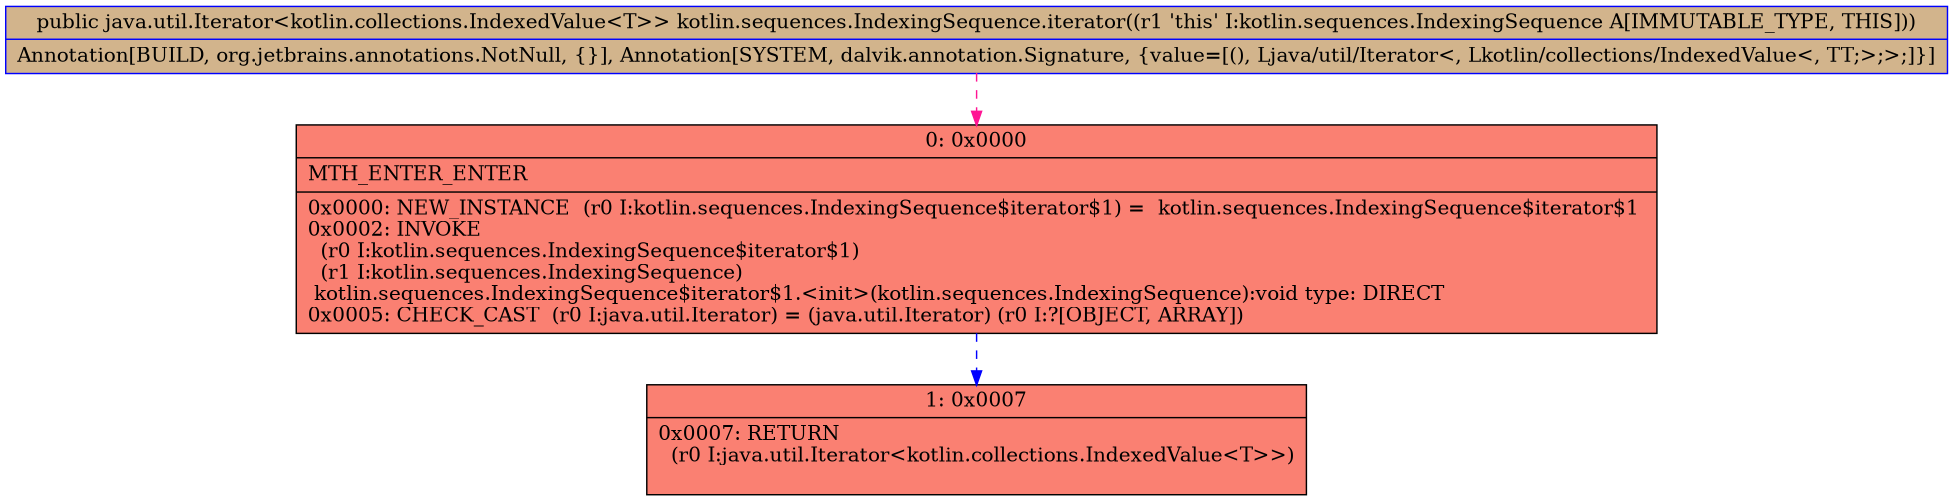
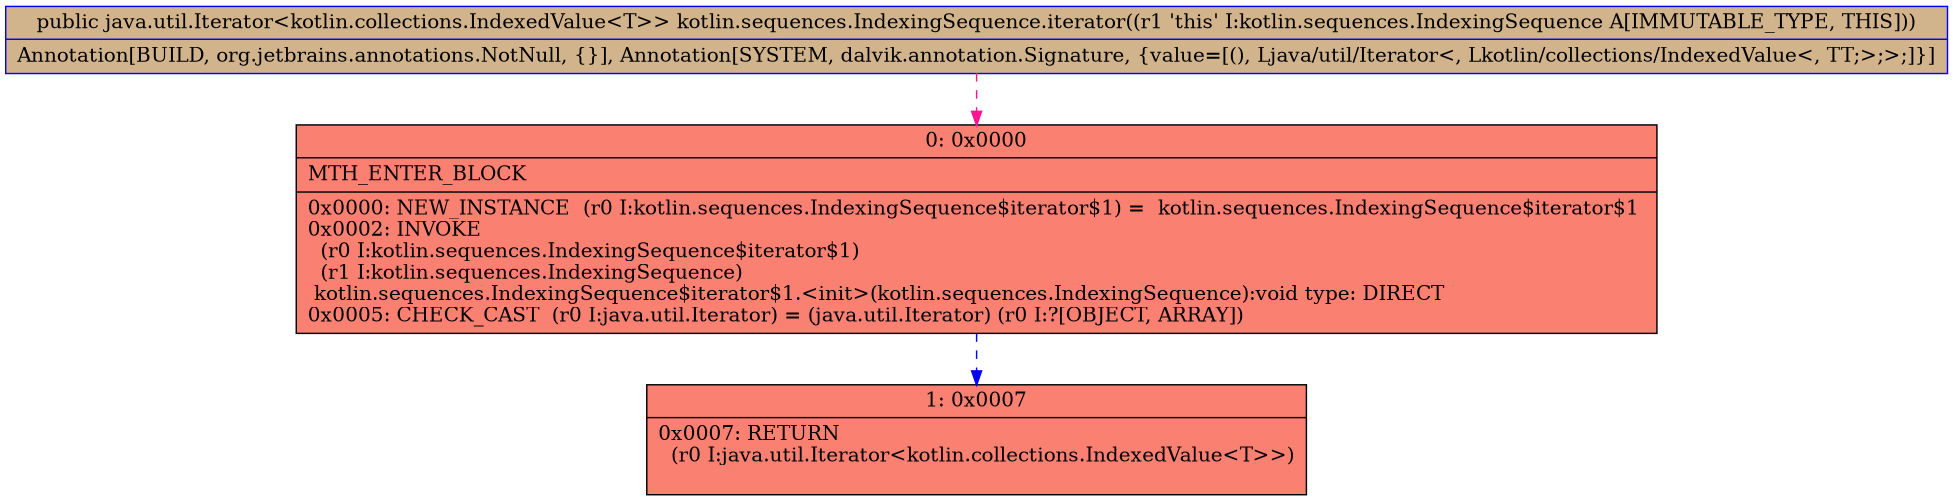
node "0: 0x0000": text "MTH_ENTER_ENTER" -> "MTH_ENTER_BLOCK"
